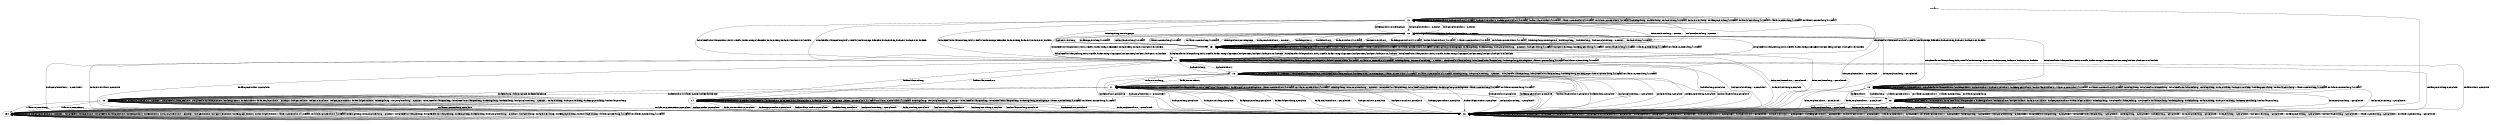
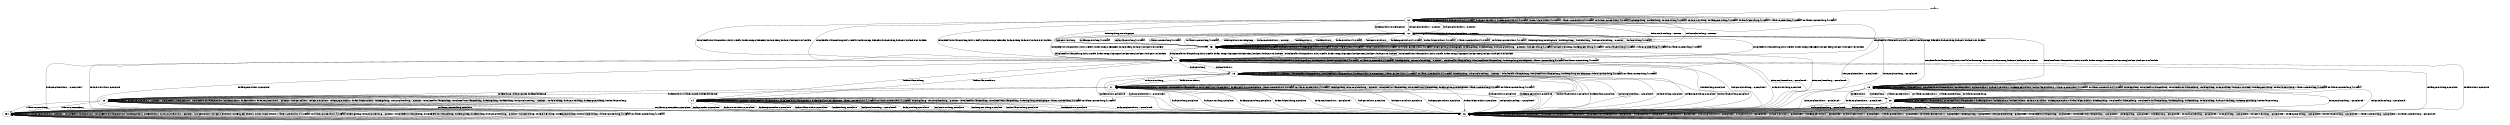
edge "__start7" -> "s6": now "__start7" -> "s0"
